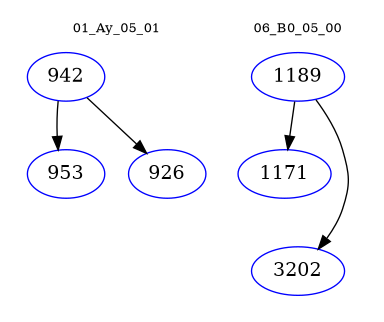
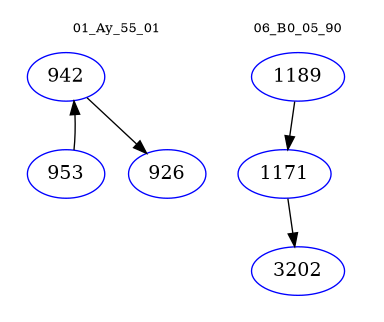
cluster "01_Ay_05_01": label "01_Ay_05_01" -> "01_Ay_55_01"
cluster "06_B0_05_00": label "06_B0_05_00" -> "06_B0_05_90"
edge "942" -> "953": reversed
edge "1189" -> "3202": now "1171" -> "3202"
